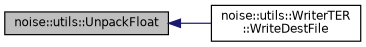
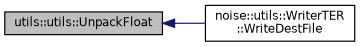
node "noise::utils::UnpackFloat": label "noise::utils::UnpackFloat" -> "utils::utils::UnpackFloat"
